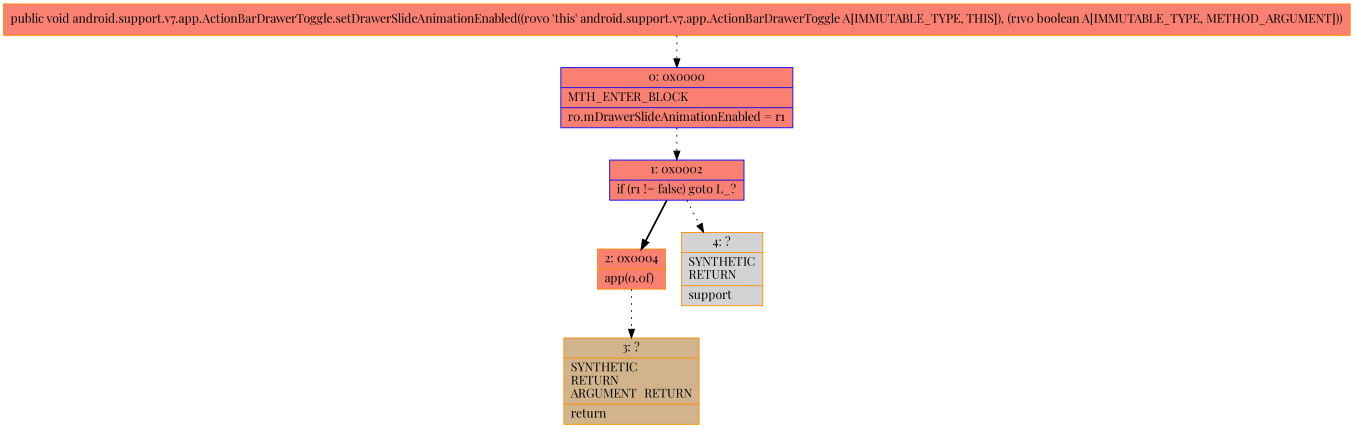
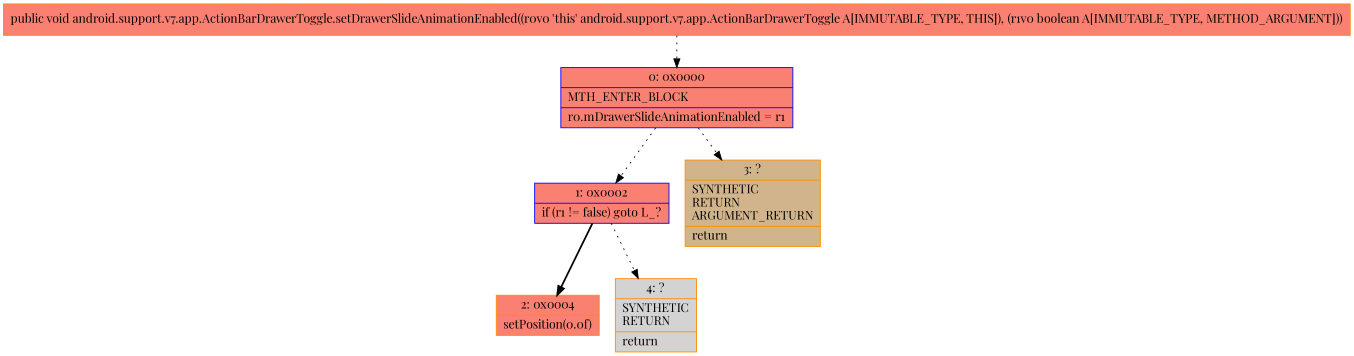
node "2: 0x0004": text "app(0.0f)" -> "setPosition(0.0f)"
node "4: ?": text "support" -> "return"
edge "2: 0x0004" -> "3: ?": now "0: 0x0000" -> "3: ?"
